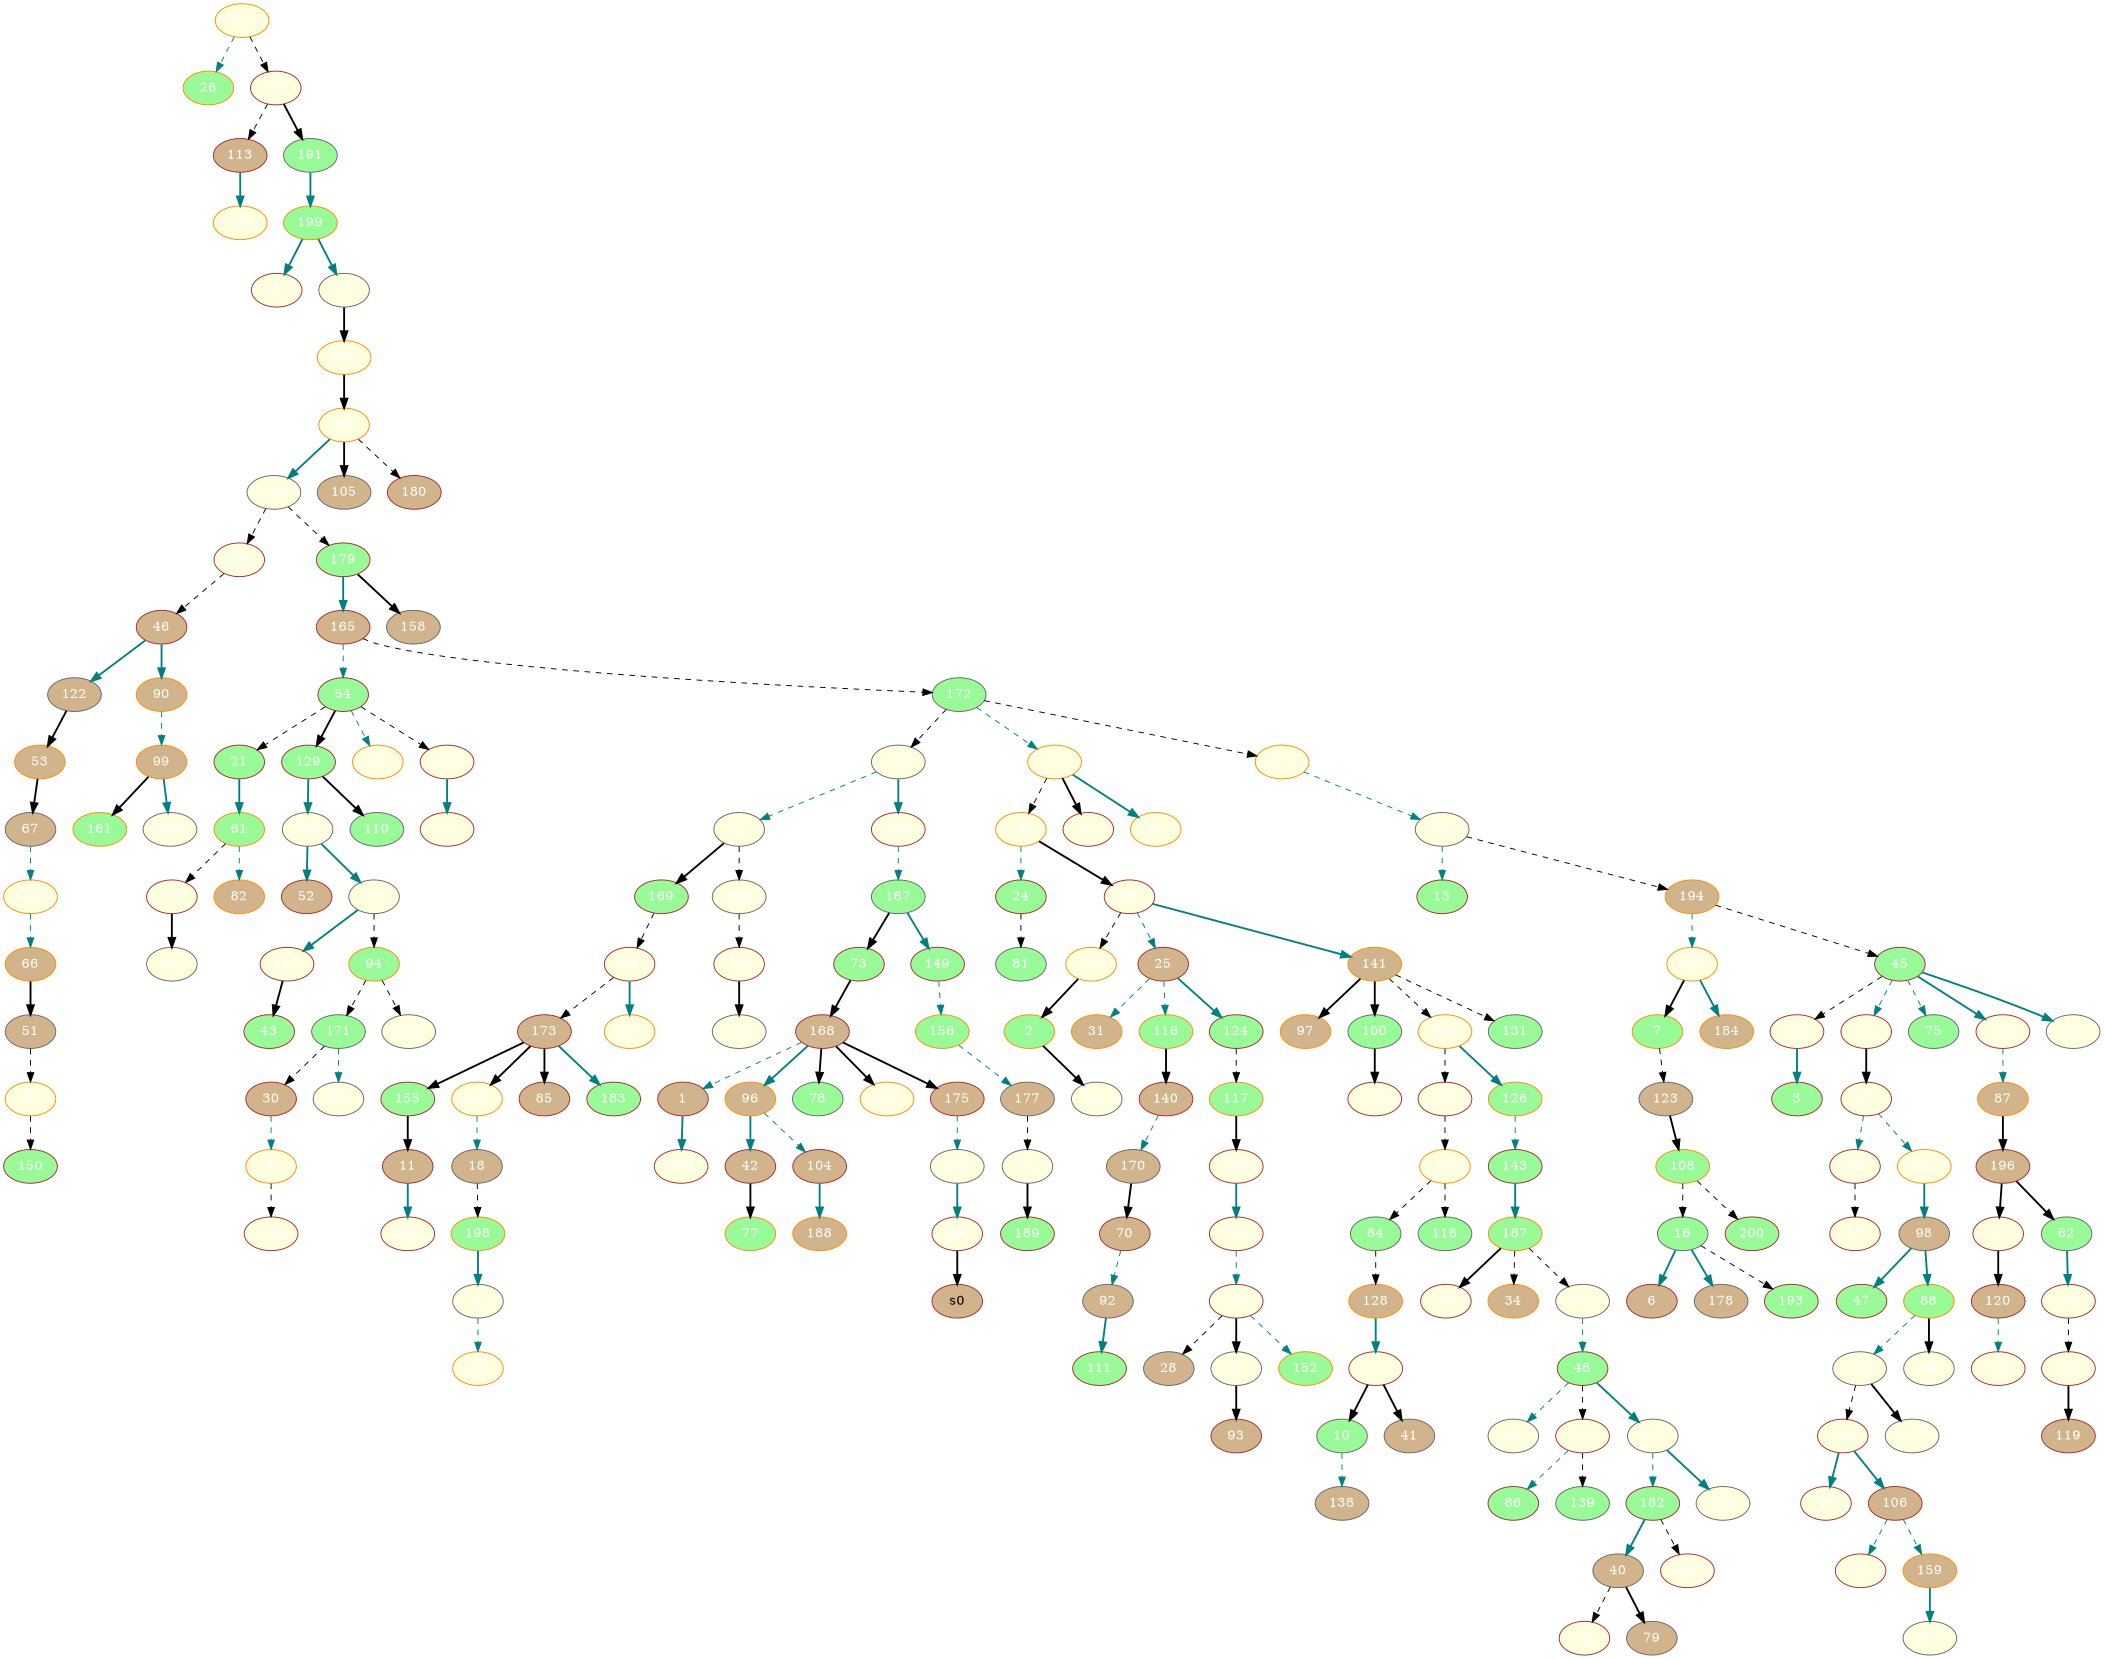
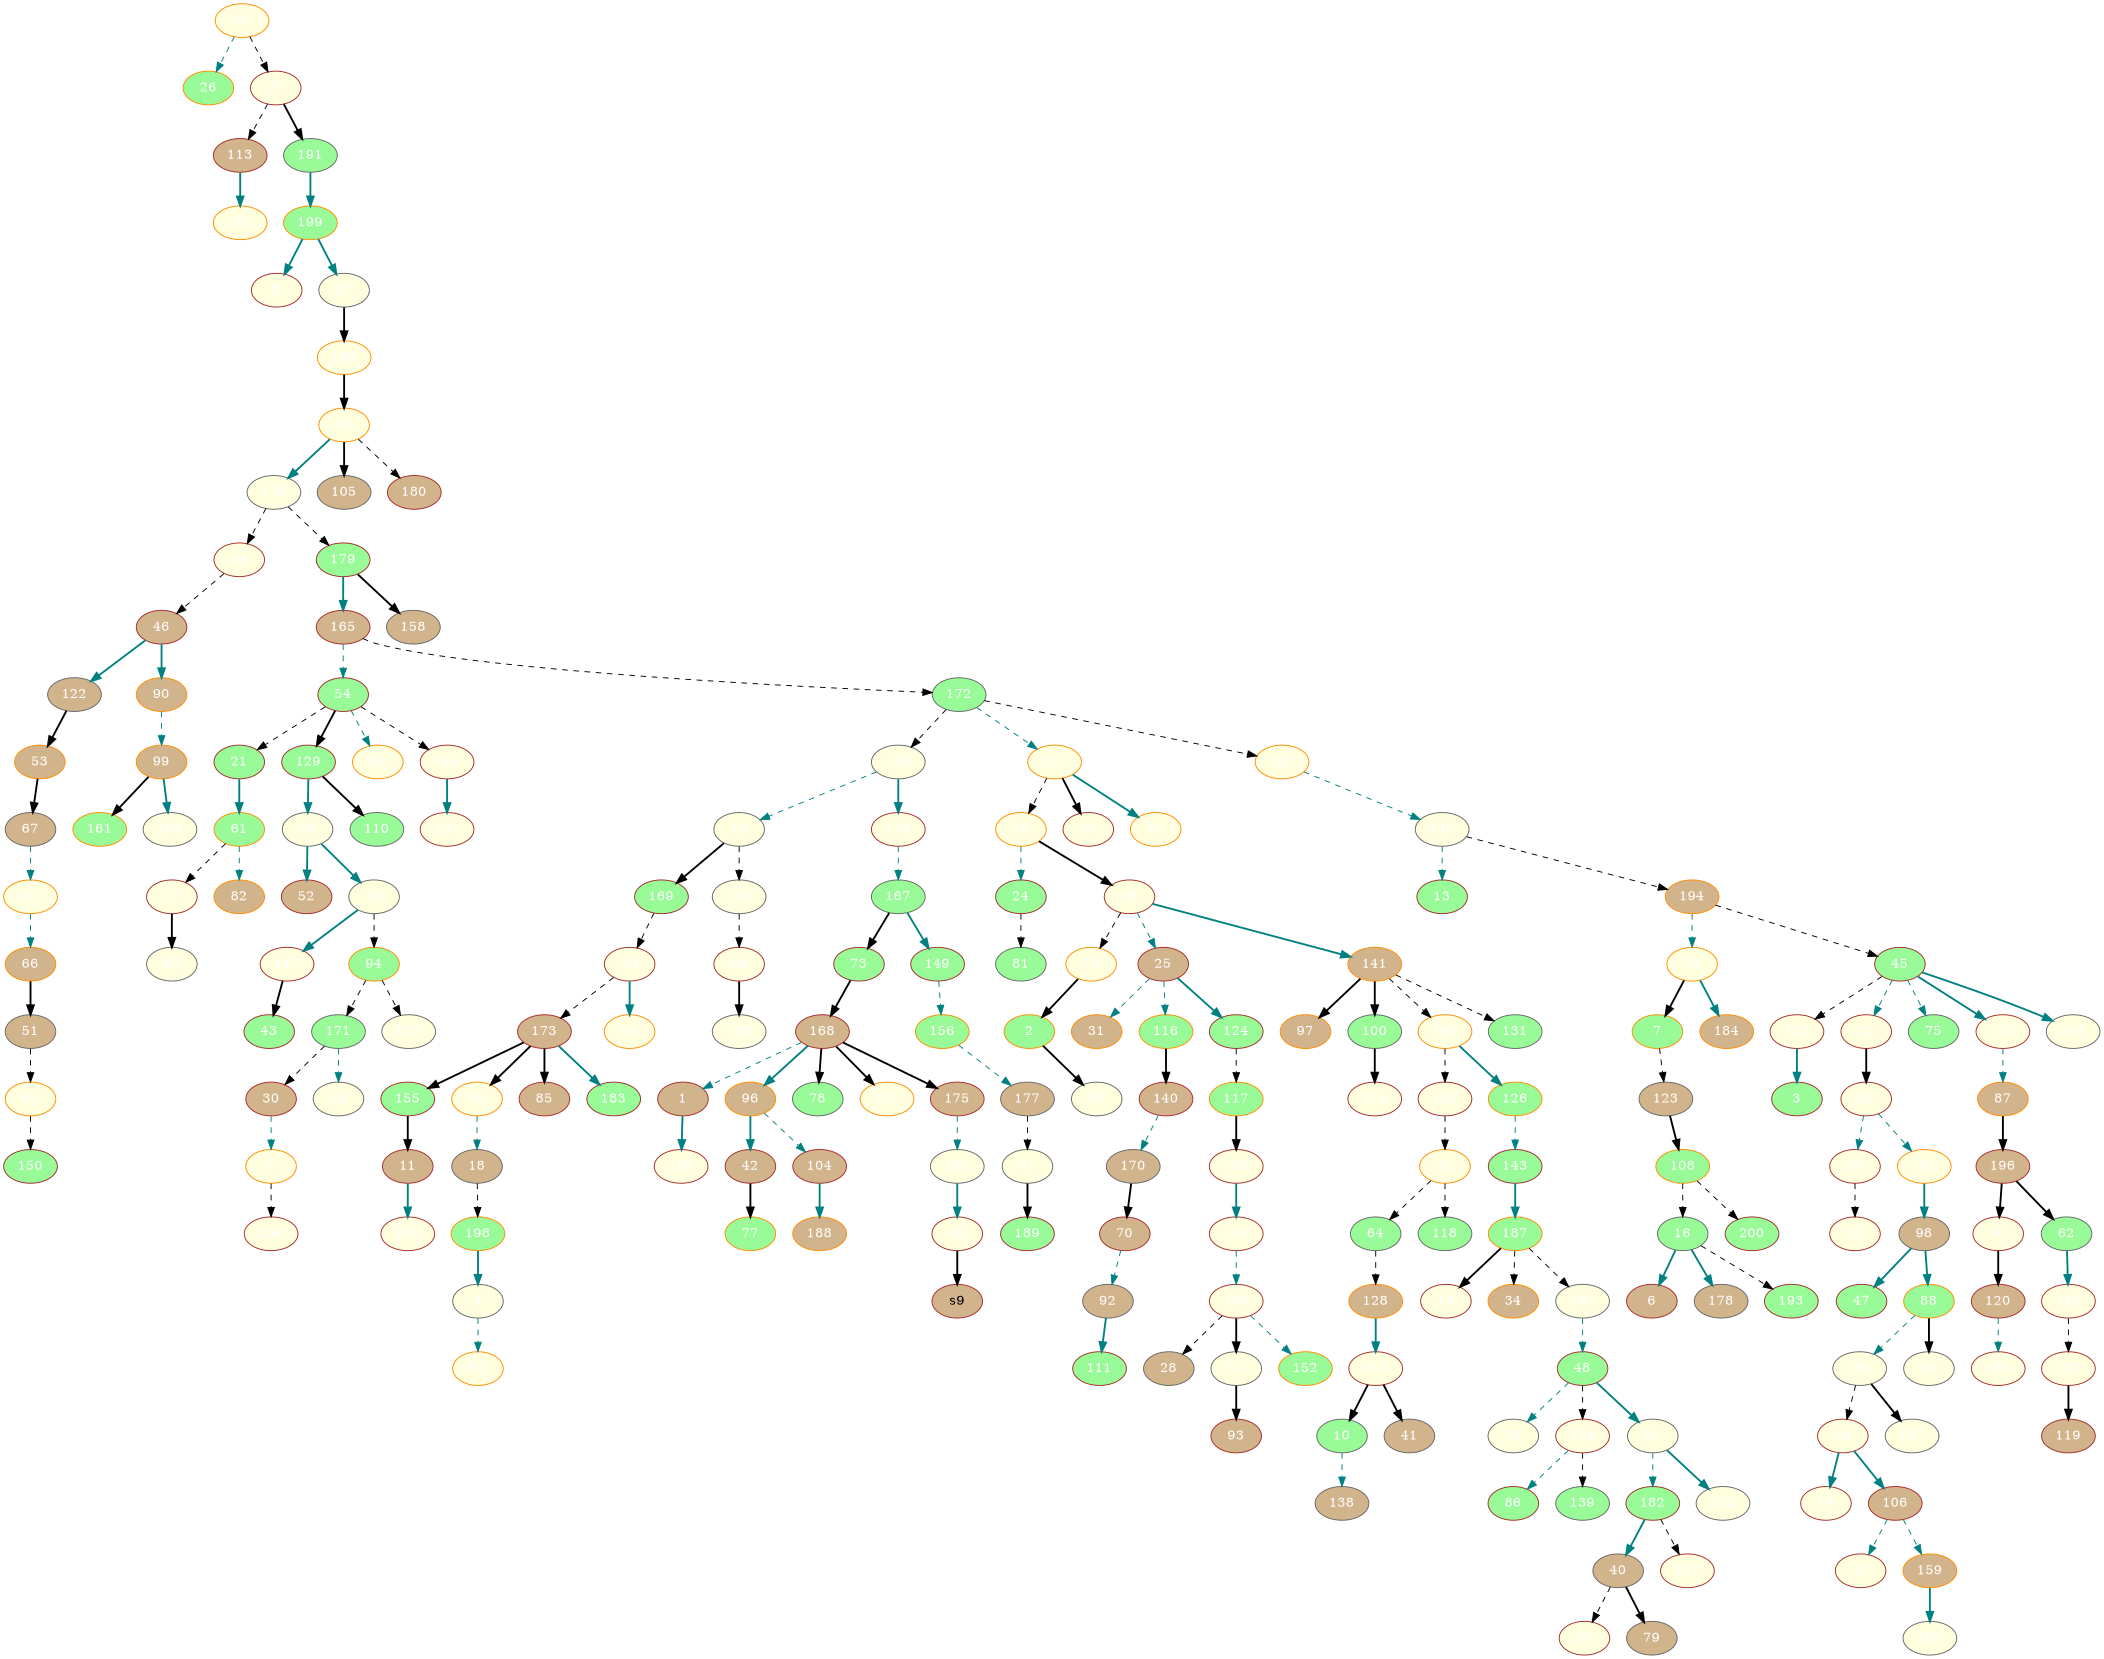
node "s0": label "s0" -> "s9"
